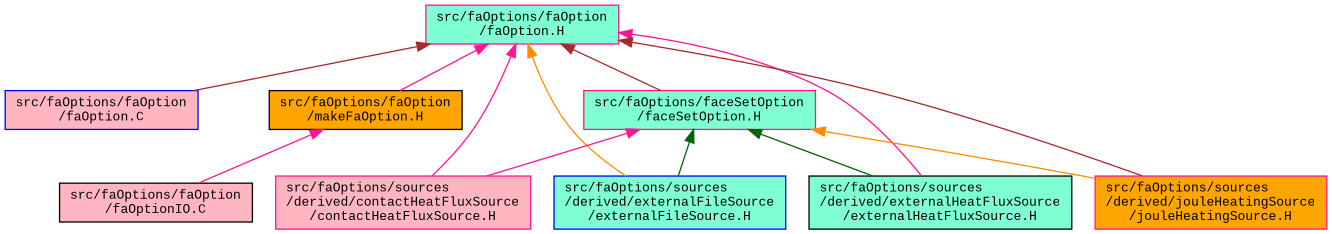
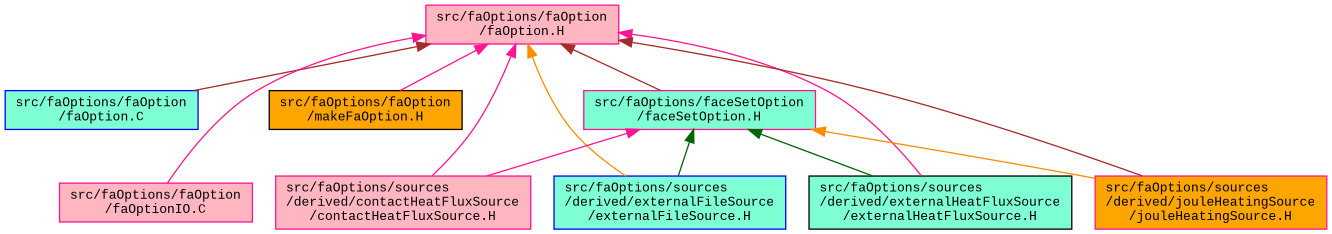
node "src/faOptions/faOption /faOption.H": fillcolor aquamarine -> lightpink
node "src/faOptions/faOption /faOption.C": fillcolor lightpink -> aquamarine
edge "src/faOptions/faOption /faOptionIO.C" -> "src/faOptions/faOption /makeFaOption.H": now "src/faOptions/faOption /faOptionIO.C" -> "src/faOptions/faOption /faOption.H"
node "src/faOptions/faOption /faOptionIO.C": color black -> deeppink
